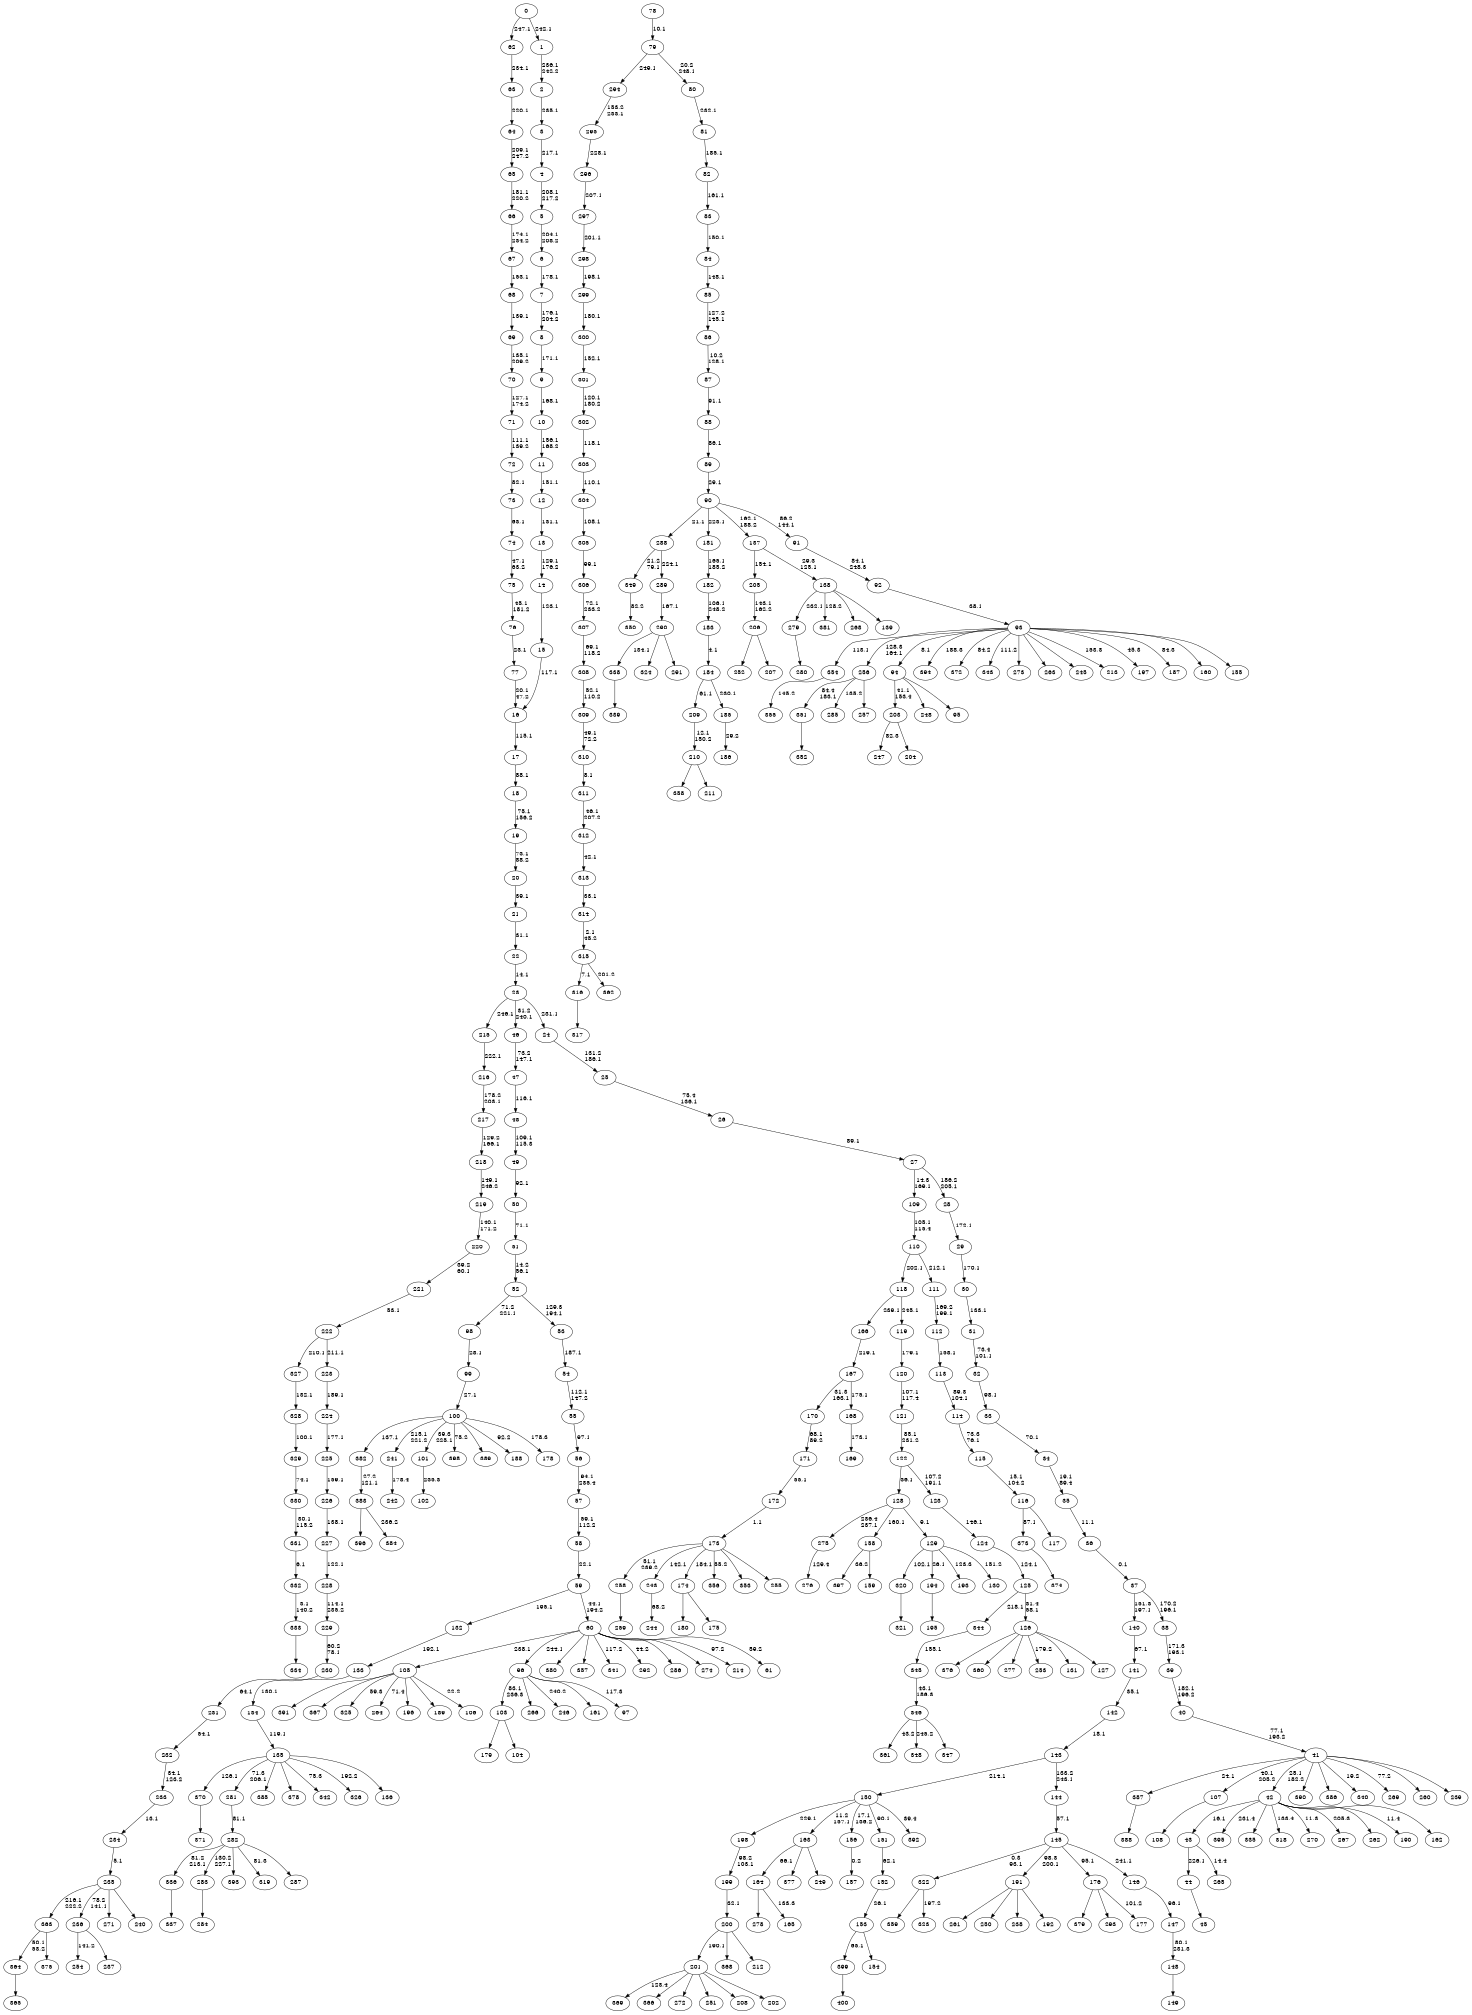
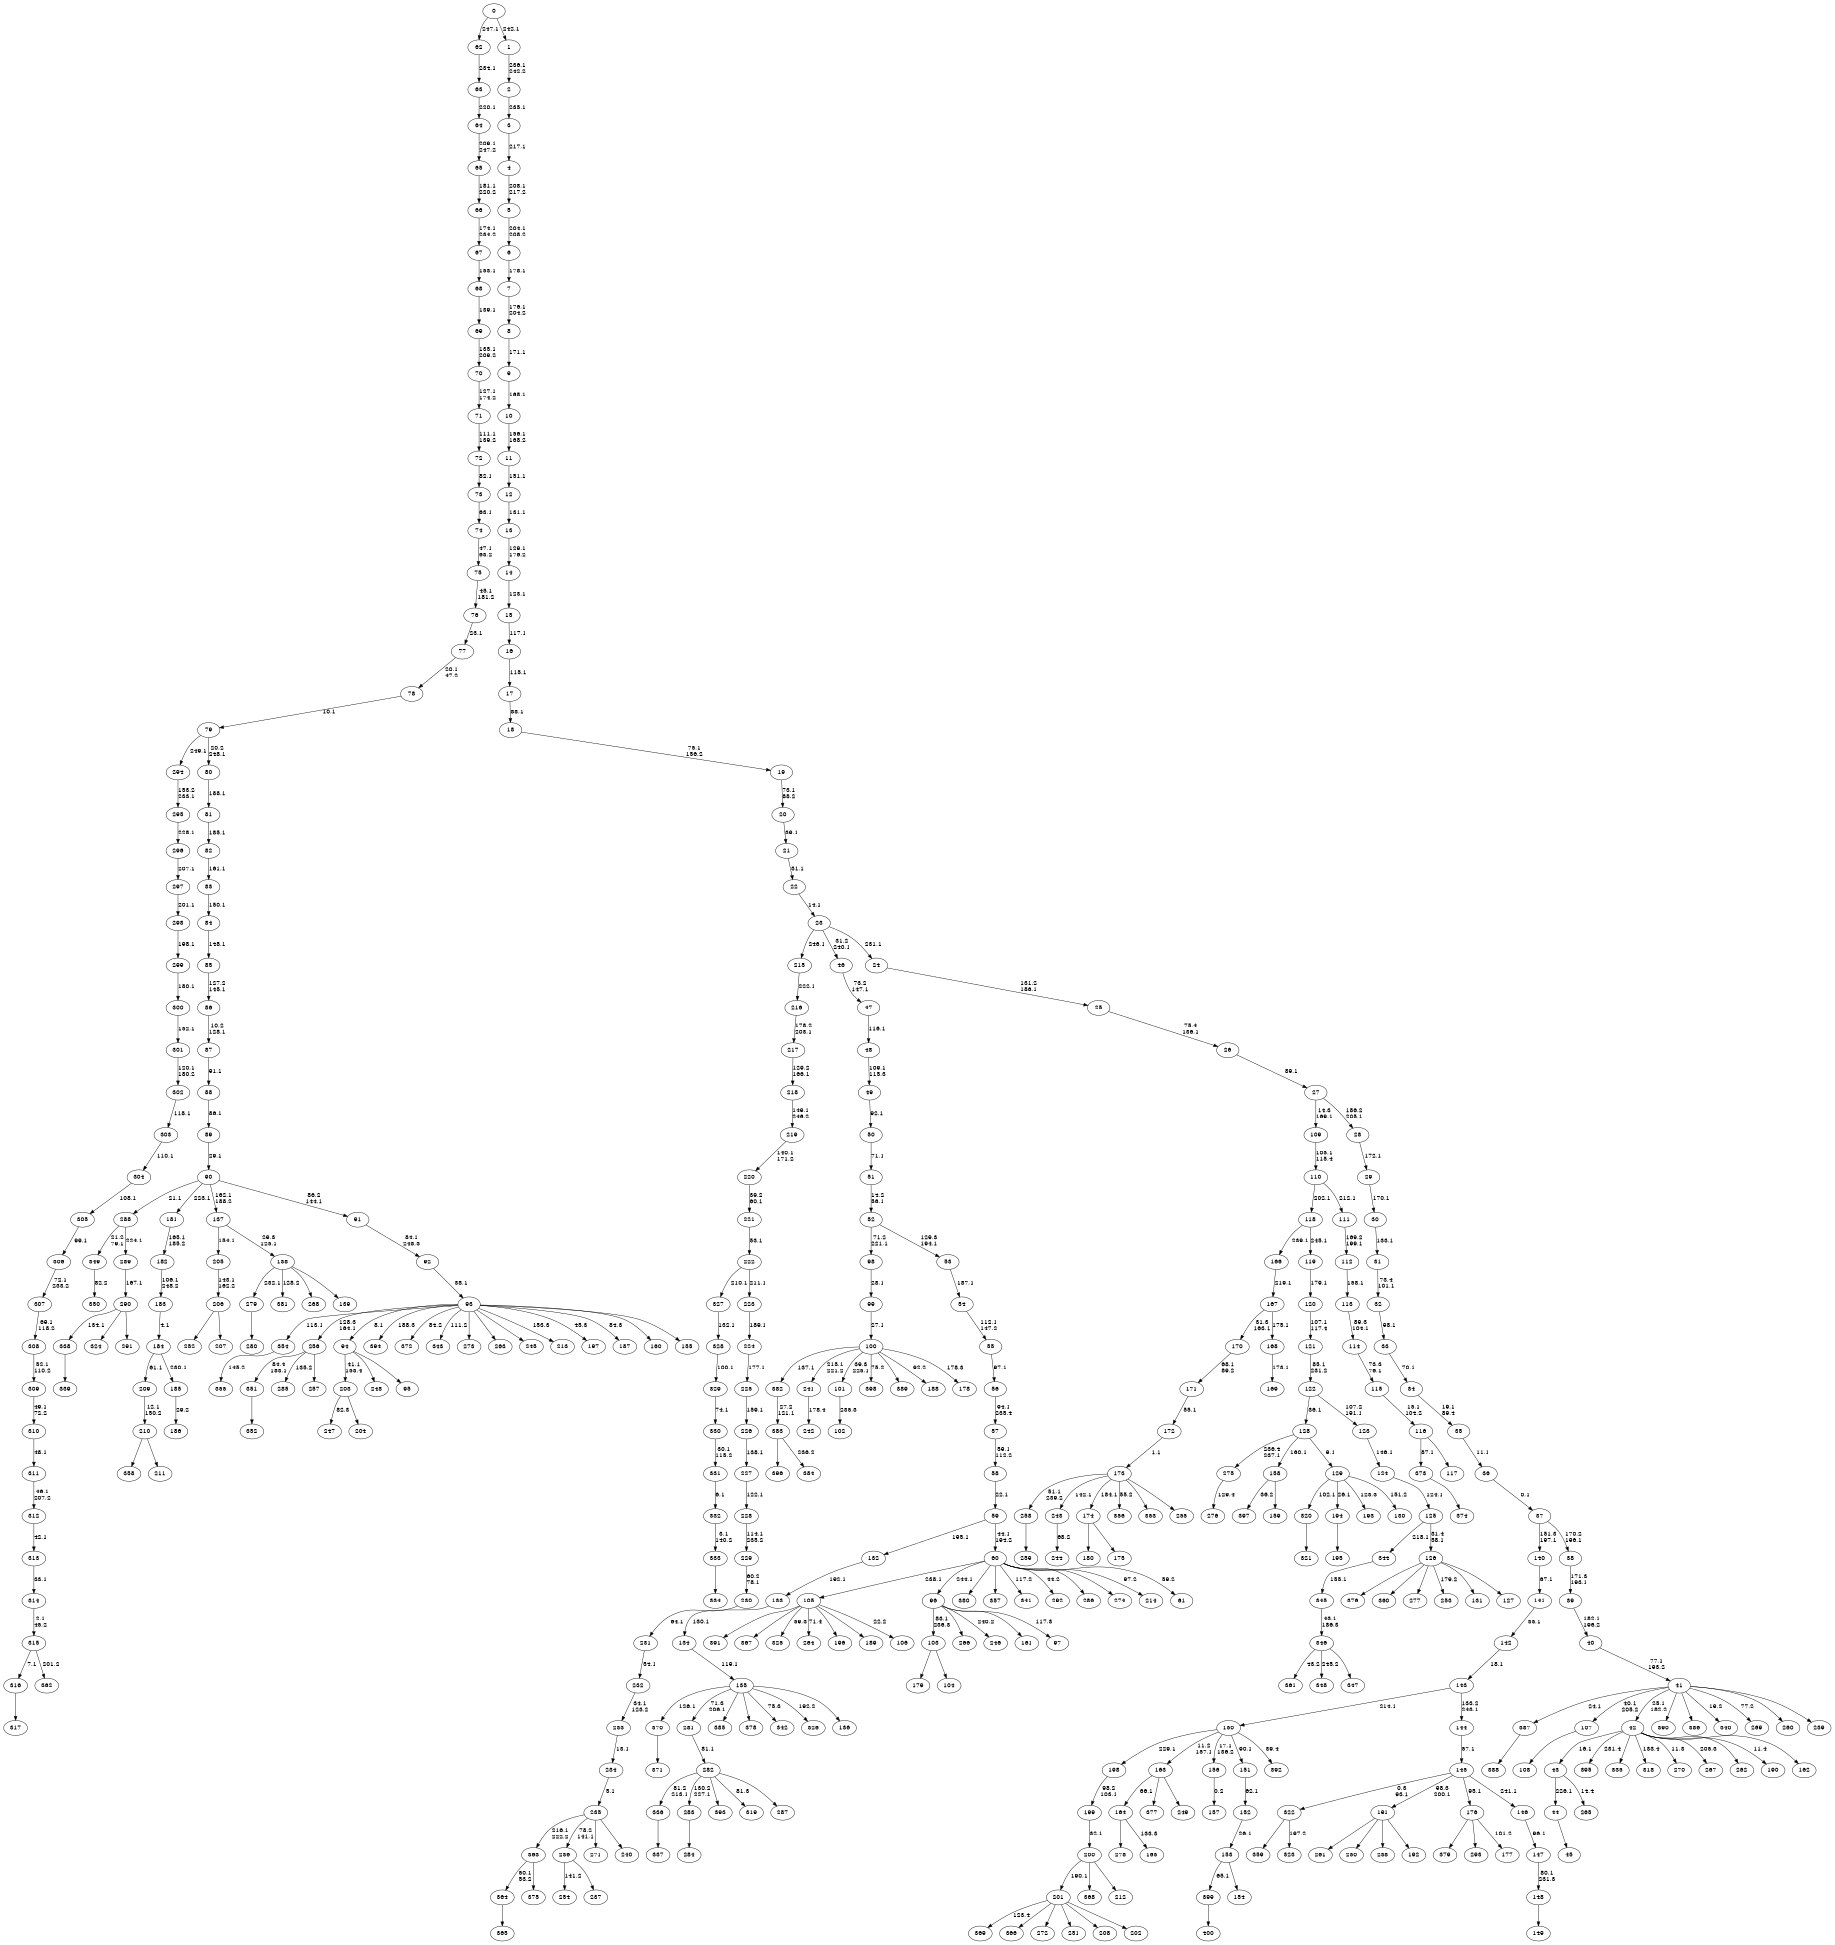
edge "80" -> "81": label "232,1" -> "188,1"
edge "77" -> "16": now "77" -> "78"
edge "310" -> "311": label "8,1" -> "48,1"
